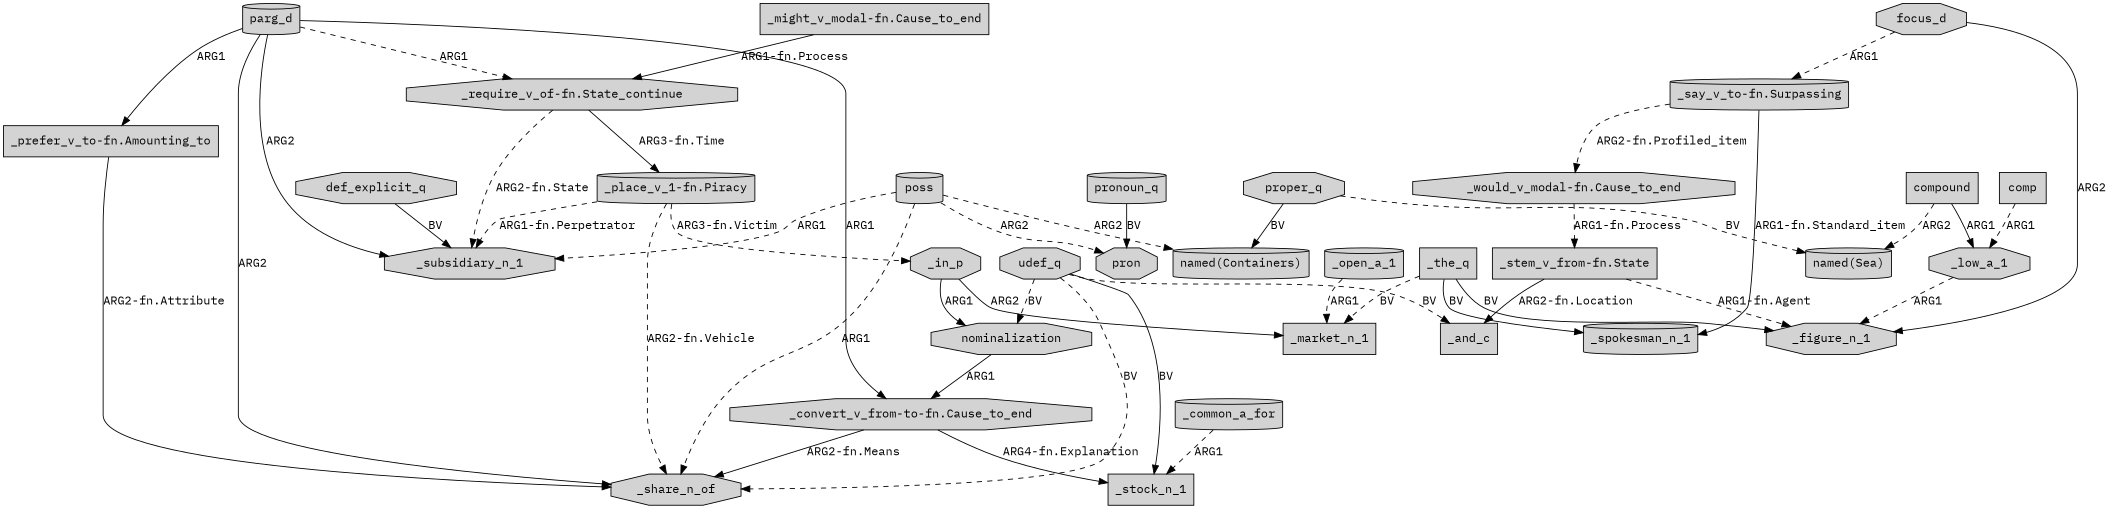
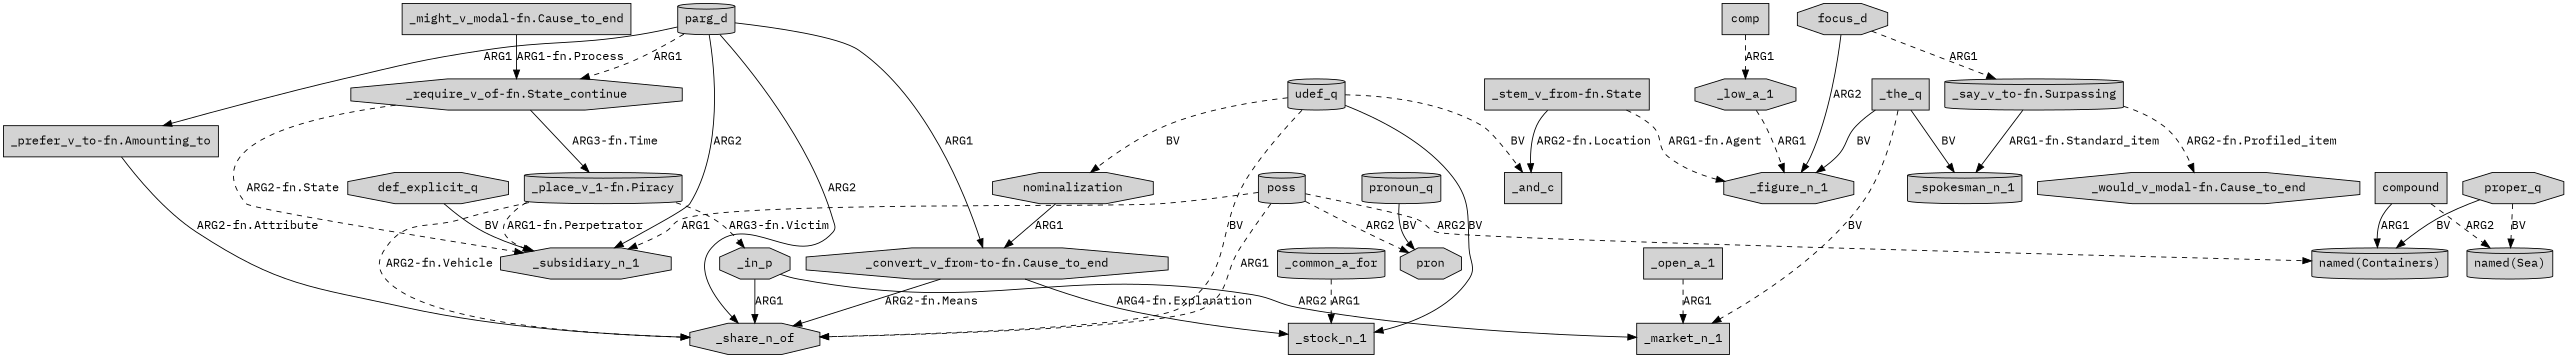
edge "_would_v_modal-fn.Cause_to_end" -> "_stem_v_from-fn.State": removed, label "ARG1-fn.Process"
edge "compound" -> "_low_a_1": now "compound" -> "named(Containers)"
node "udef_q": shape octagon -> cylinder
node "_open_a_1": shape cylinder -> box
edge "_in_p" -> "nominalization": now "_in_p" -> "_share_n_of"
